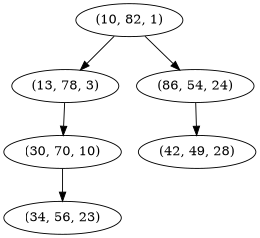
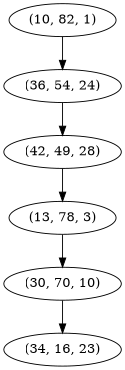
edge "(10, 82, 1)" -> "(13, 78, 3)": now "(42, 49, 28)" -> "(13, 78, 3)"
node "(86, 54, 24)": label "(86, 54, 24)" -> "(36, 54, 24)"
node "(34, 56, 23)": label "(34, 56, 23)" -> "(34, 16, 23)"
